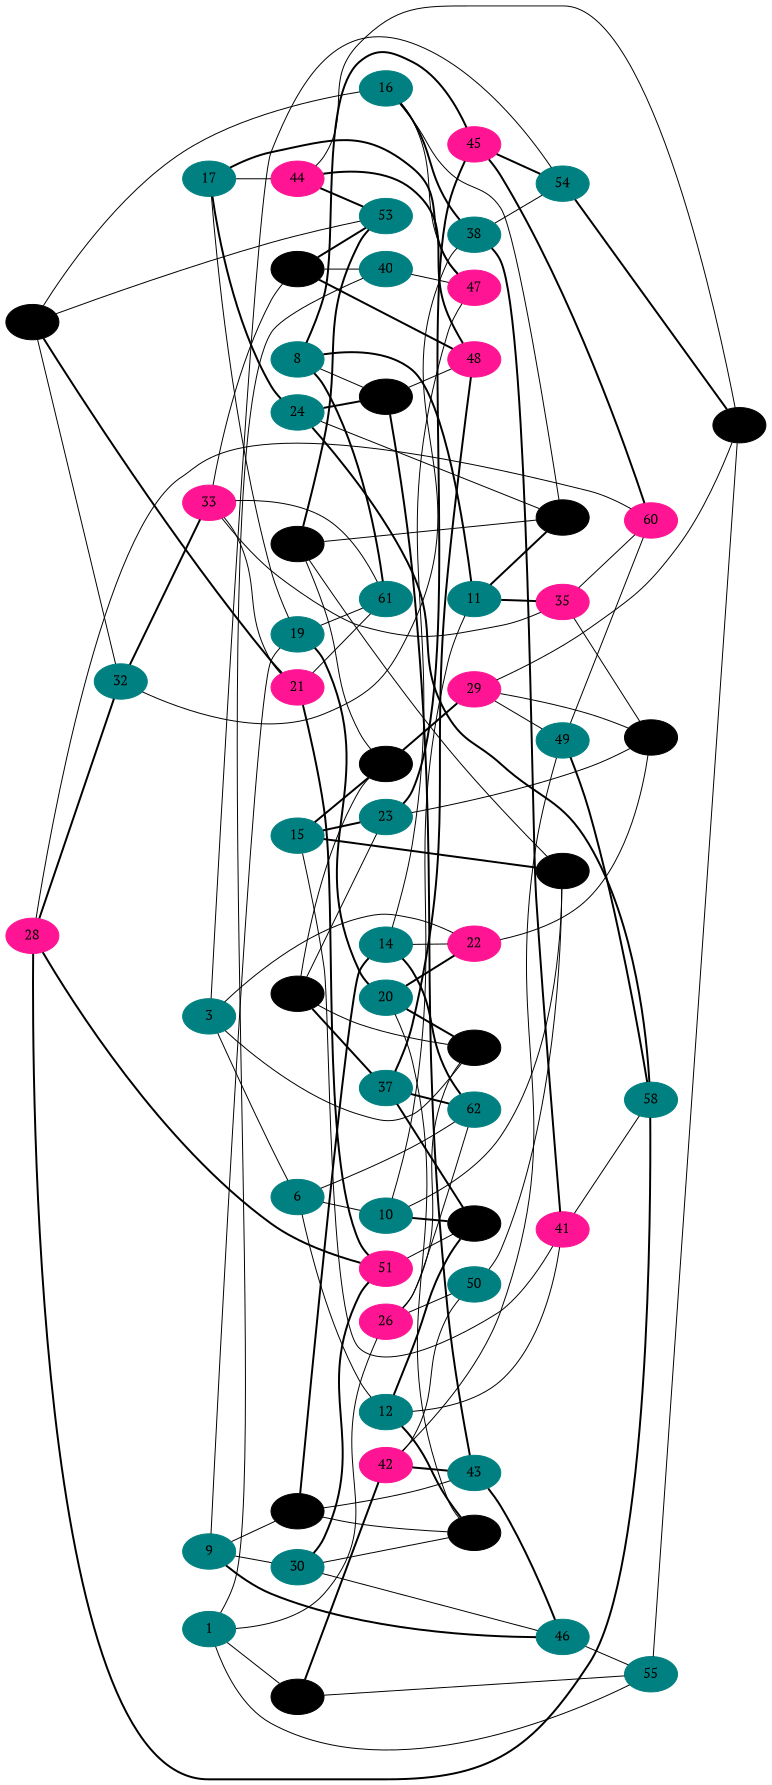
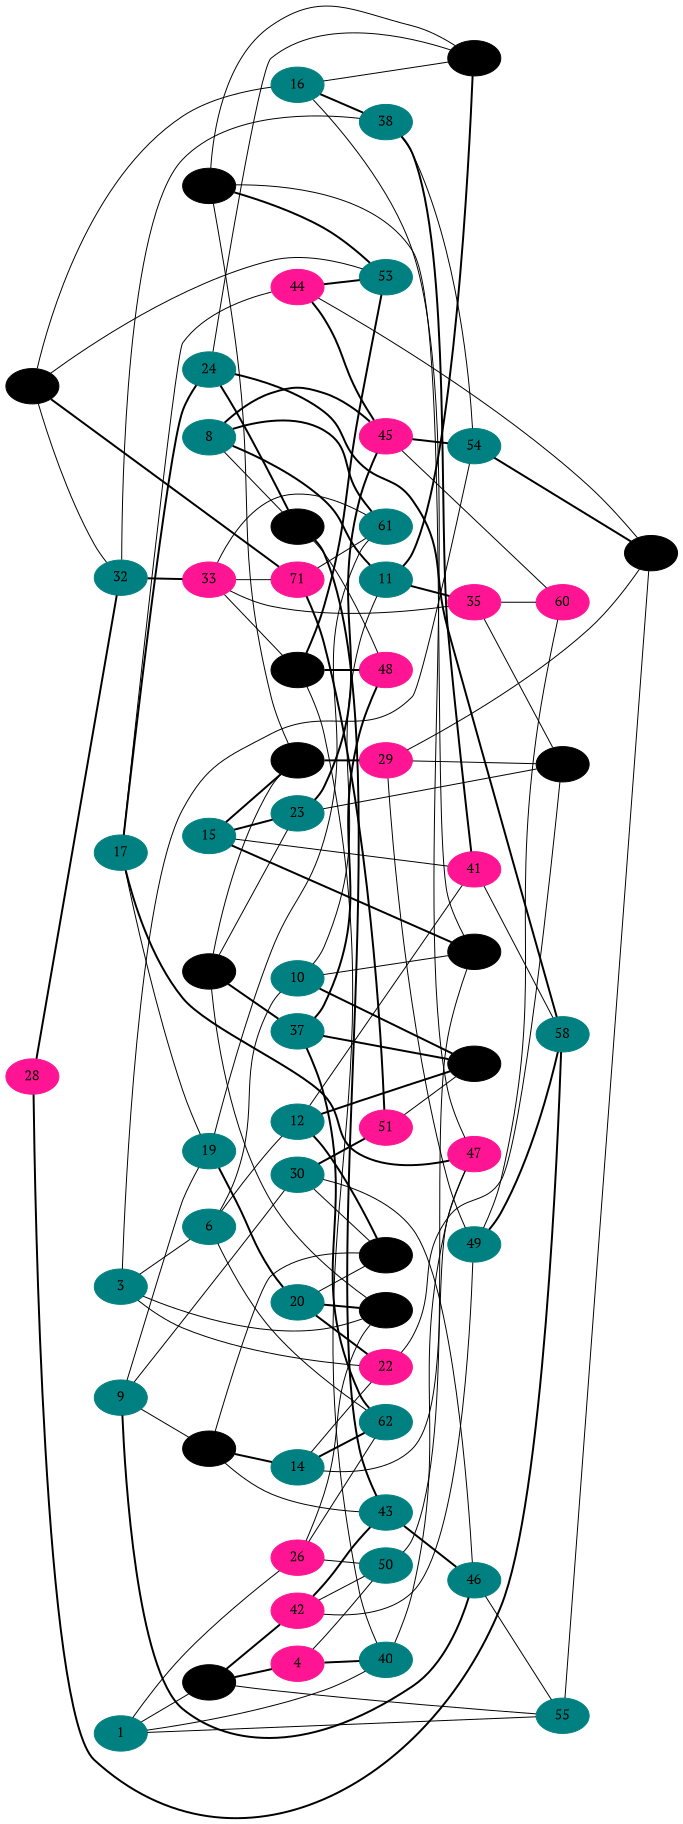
edge "44" -- "48": now "44" -- "45"
edge "45" -- "60": style bold -> solid
edge "60" -- "28": removed
node "21": label "21" -> "71"
edge "28" -- "51": removed
node "4": added
